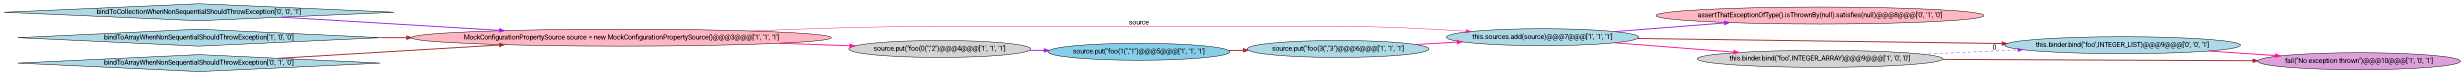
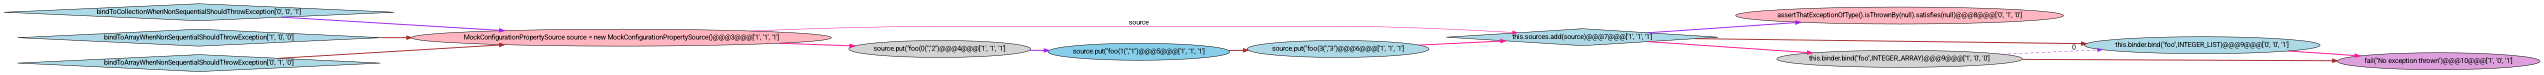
node "this.sources.add(source)@@@7@@@['1', '1', '1']": shape ellipse -> diamond
